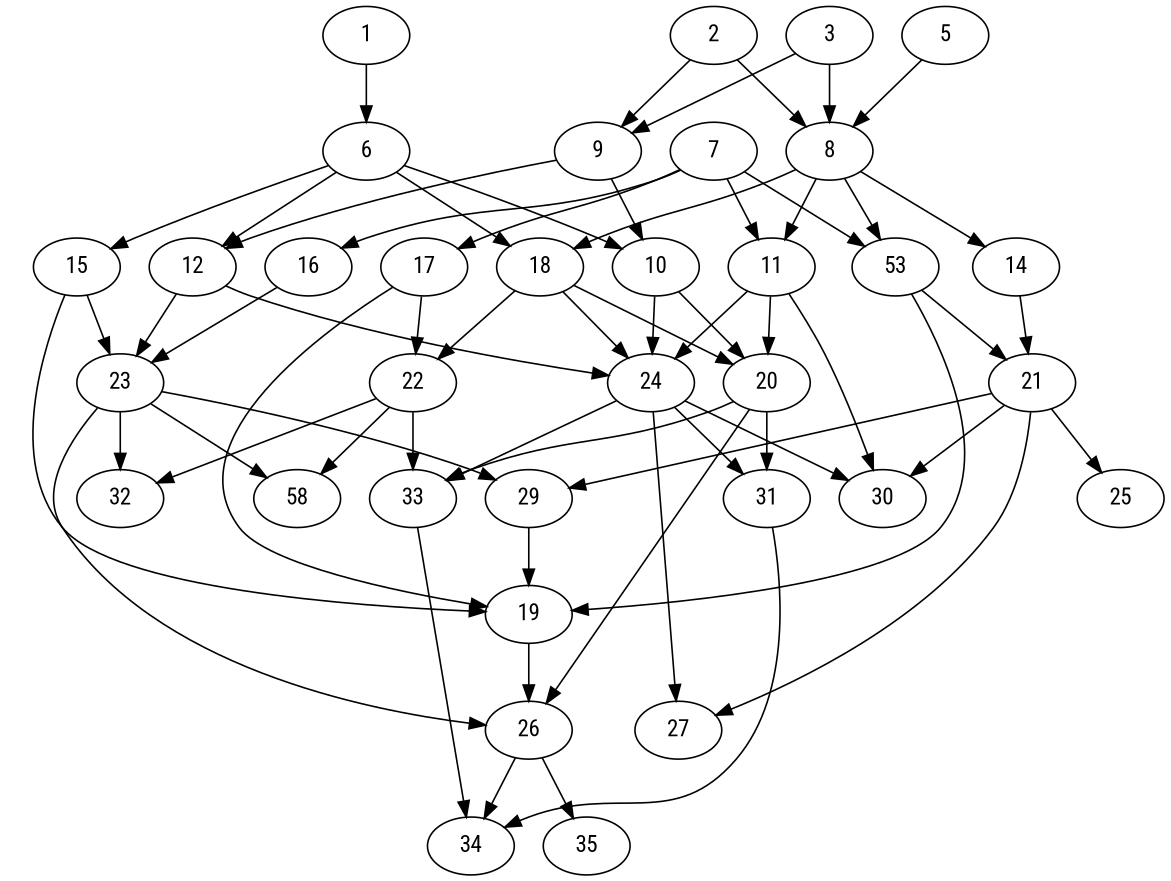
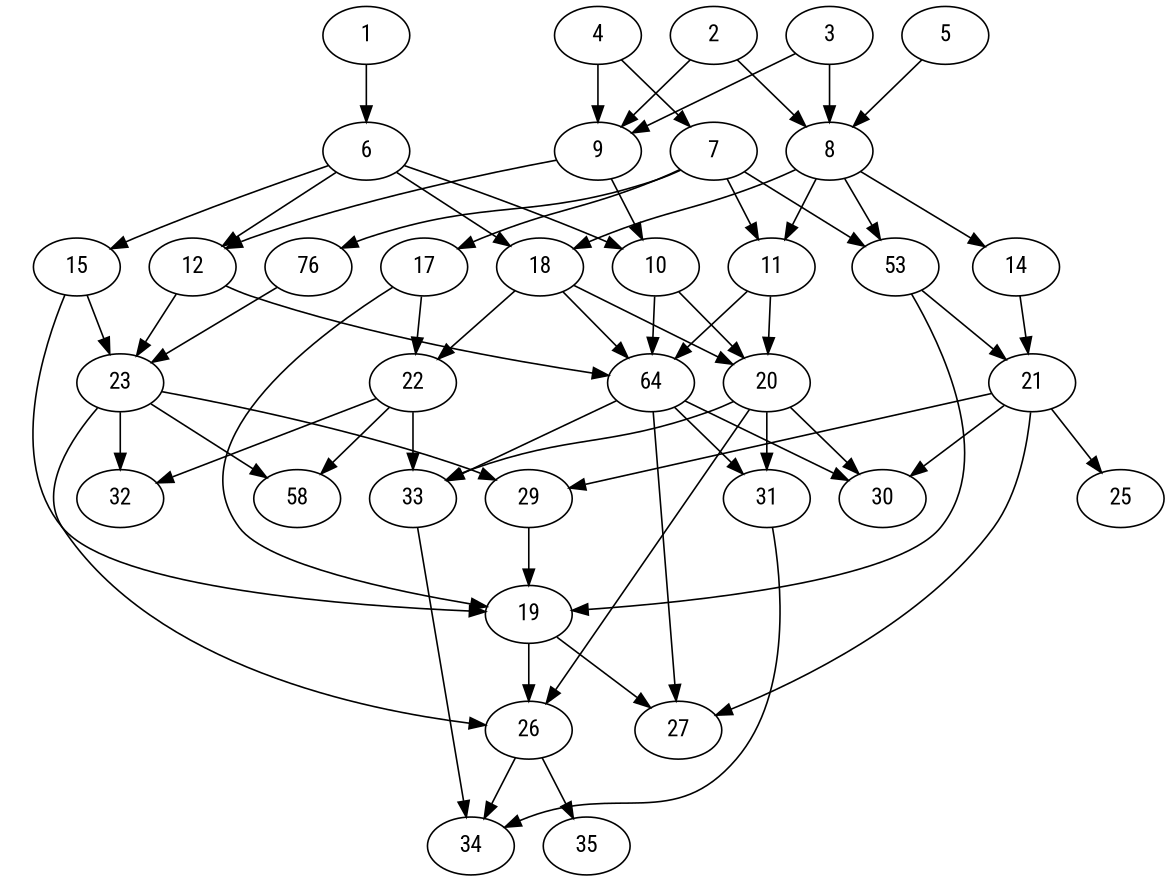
node "4": added
node "16": label "16" -> "76"
edge "11" -> "30": now "20" -> "30"
node "24": label "24" -> "64"
edge "19" -> "27": added
